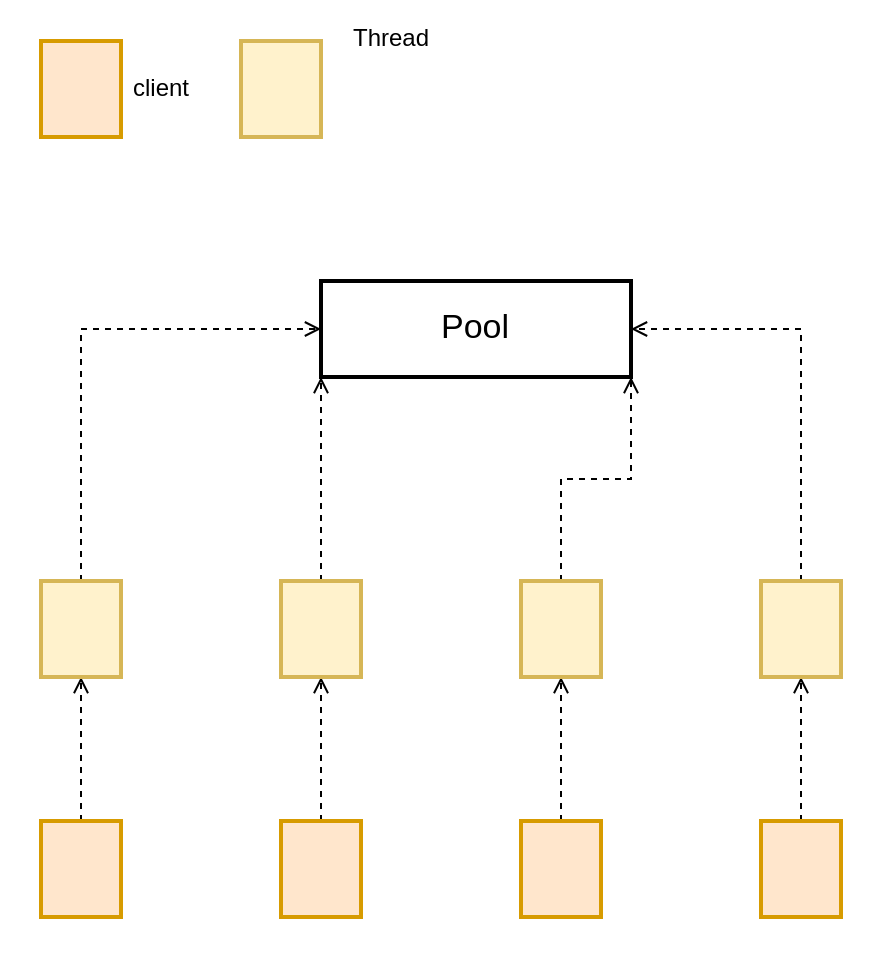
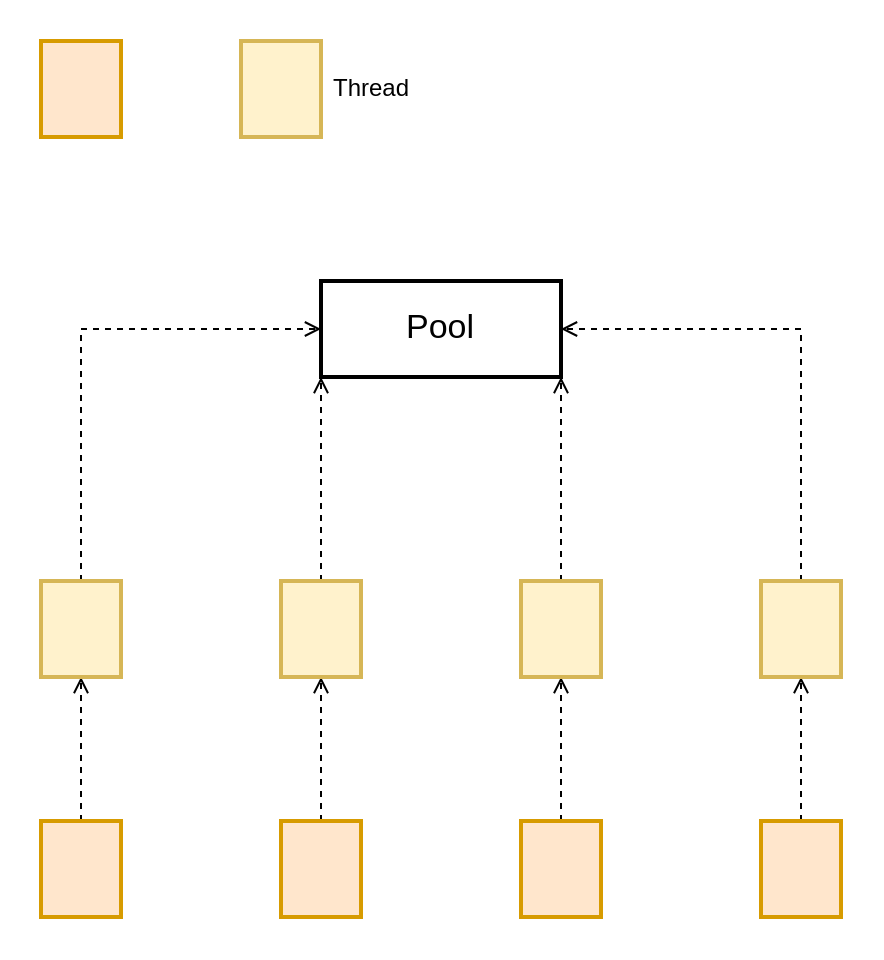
node "Thread": moved (391, 39) -> (371, 89)
node "client": removed
node "Pool": size 310x96 -> 240x96
